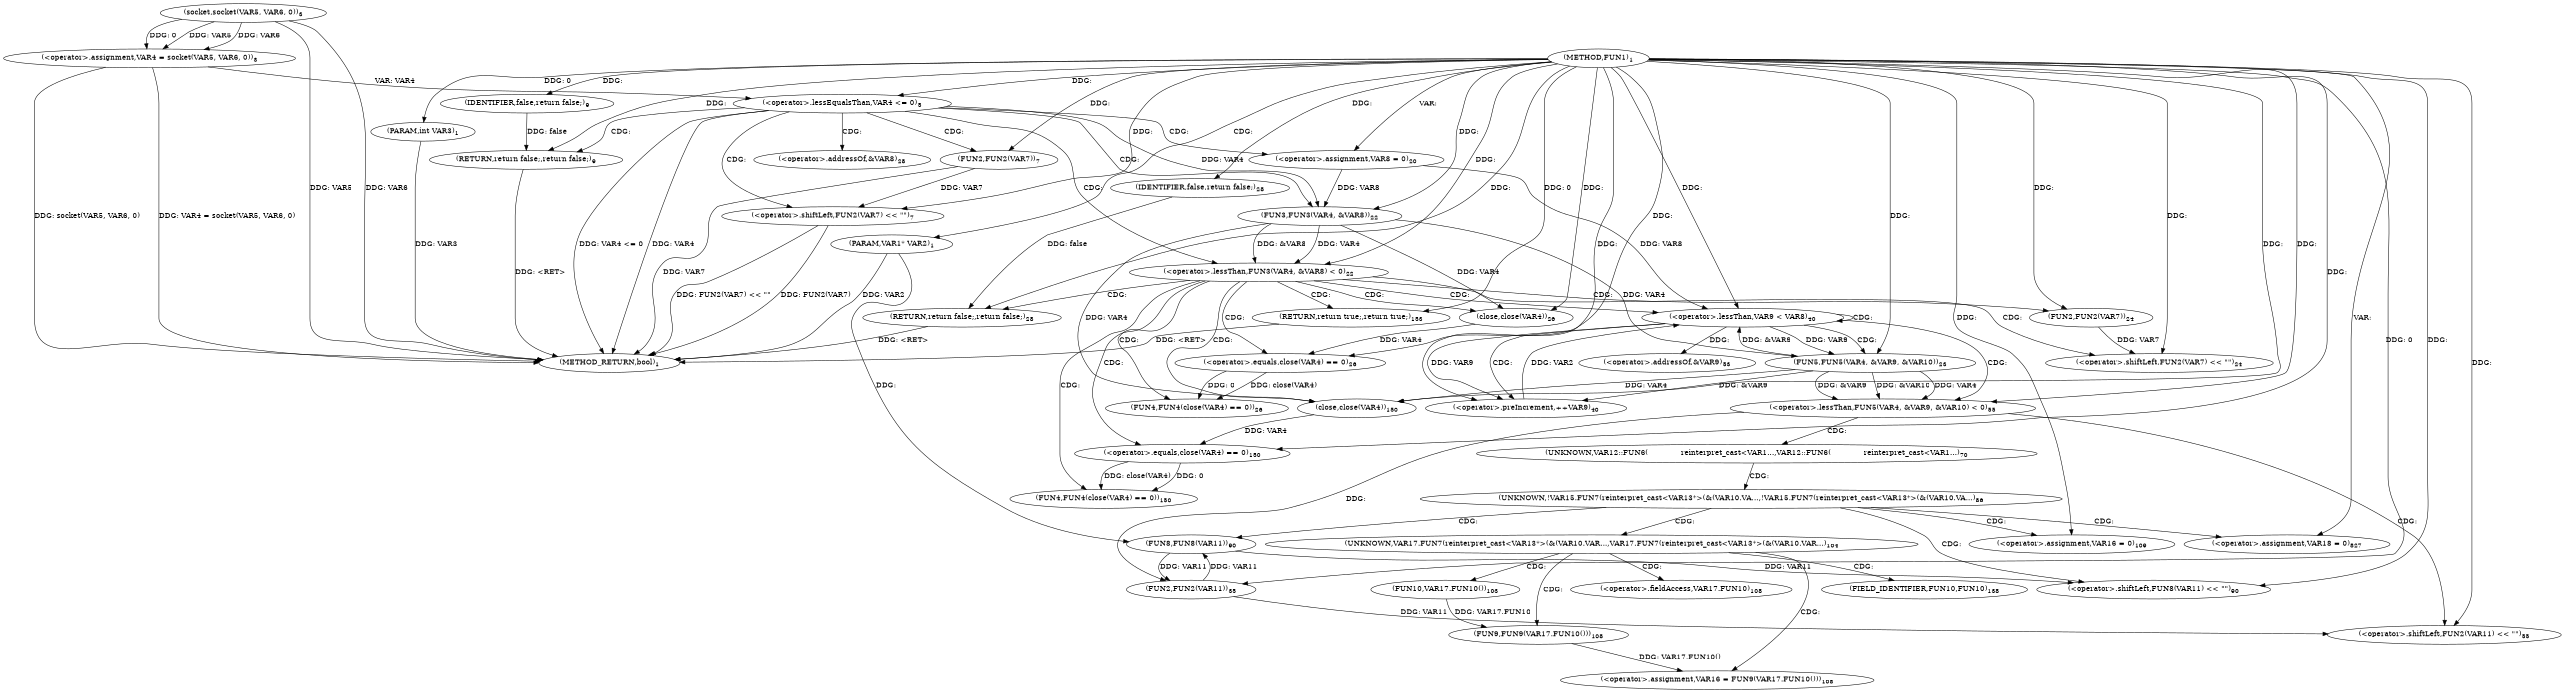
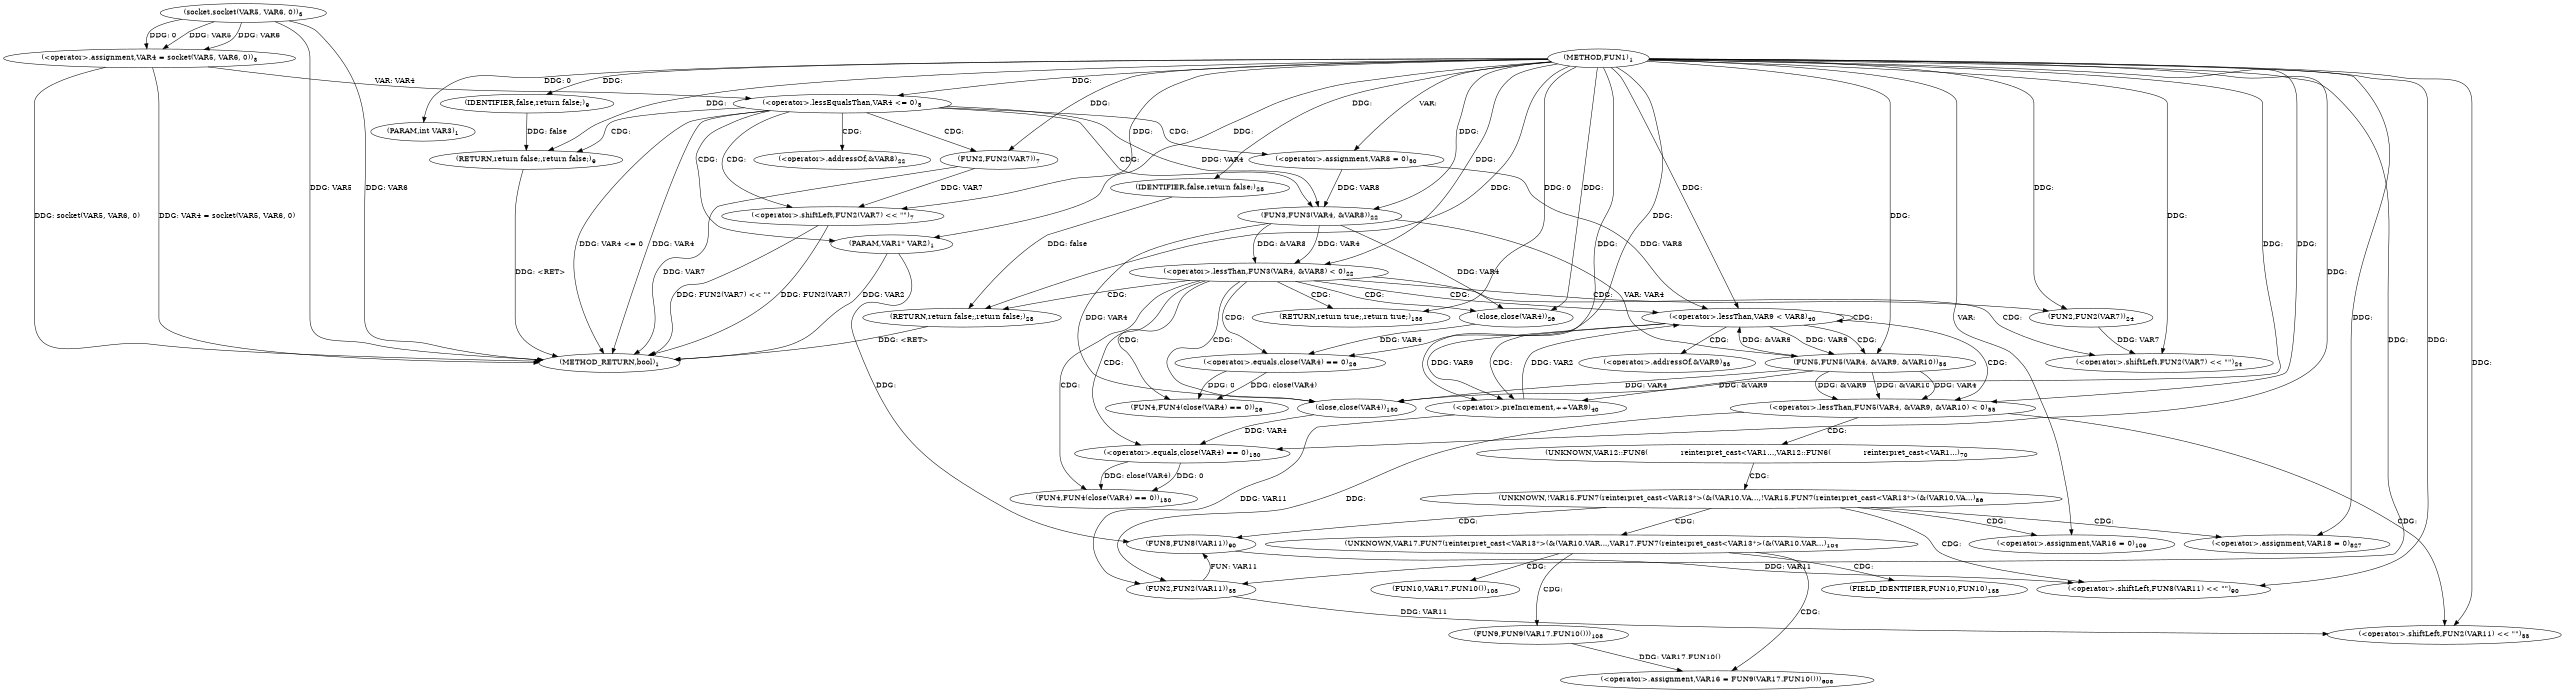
edge "(METHOD,FUN1)" -> "(PARAM,VAR1* VAR2)": label "CDG: " -> "DDG: "
node "(<operator>.addressOf,&VAR8)": text "28" -> "22"
node "(<operator>.assignment,VAR8 = 0)": text "20" -> "50"
edge "(<operator>.lessEqualsThan,VAR4 <= 0)" -> "(<operator>.lessThan,FUN3(VAR4, &VAR8) < 0)": now "(<operator>.lessEqualsThan,VAR4 <= 0)" -> "(PARAM,VAR1* VAR2)"
edge "(FUN3,FUN3(VAR4, &VAR8))" -> "(FUN5,FUN5(VAR4, &VAR9, &VAR10))": label "DDG: VAR4" -> "VAR: VAR4"
edge "(PARAM,int VAR3)" -> "(METHOD_RETURN,bool)": removed, label "DDG: VAR3"
edge "(METHOD,FUN1)" -> "(<operator>.assignment,VAR16 = 0)": label "DDG: " -> "VAR: "
edge "(METHOD,FUN1)" -> "(<operator>.assignment,VAR18 = 0)": label "VAR: " -> "DDG: "
edge "(<operator>.lessThan,VAR9 < VAR8)" -> "(<operator>.addressOf,&VAR9)": label "DDG: " -> "CDG: "
edge "(METHOD,FUN1)" -> "(FUN2,FUN2(VAR11))": label "DDG: 0" -> "DDG: "
edge "(RETURN,return true;,return true;)" -> "(METHOD_RETURN,bool)": removed, label "DDG: <RET>"
node "(FUN5,FUN5(VAR4, &VAR9, &VAR10))": text "23" -> "53"
edge "(FUN8,FUN8(VAR11))" -> "(FUN2,FUN2(VAR11))": now "(<operator>.preIncrement,++VAR9)" -> "(FUN2,FUN2(VAR11))"
edge "(FUN2,FUN2(VAR11))" -> "(FUN8,FUN8(VAR11))": label "DDG: VAR11" -> "FUN: VAR11"
node "(<operator>.fieldAccess,VAR17.FUN10)": removed
edge "(FUN10,VAR17.FUN10())" -> "(FUN9,FUN9(VAR17.FUN10()))": removed, label "DDG: VAR17.FUN10"
node "(<operator>.assignment,VAR16 = FUN9(VAR17.FUN10()))": text "108" -> "608"
